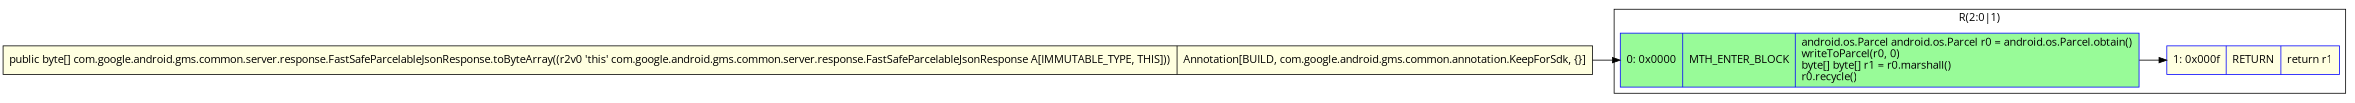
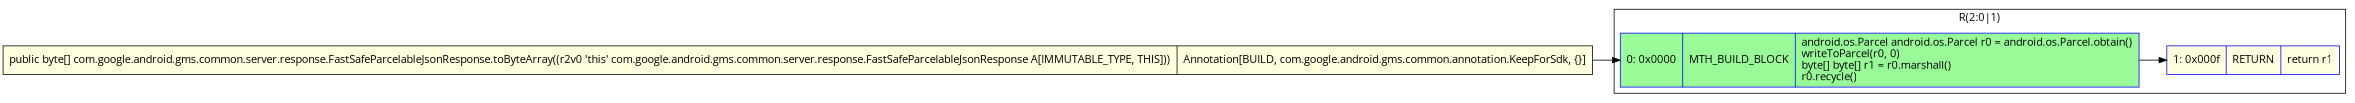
node "0: 0x0000": text "MTH_ENTER_BLOCK" -> "MTH_BUILD_BLOCK"
